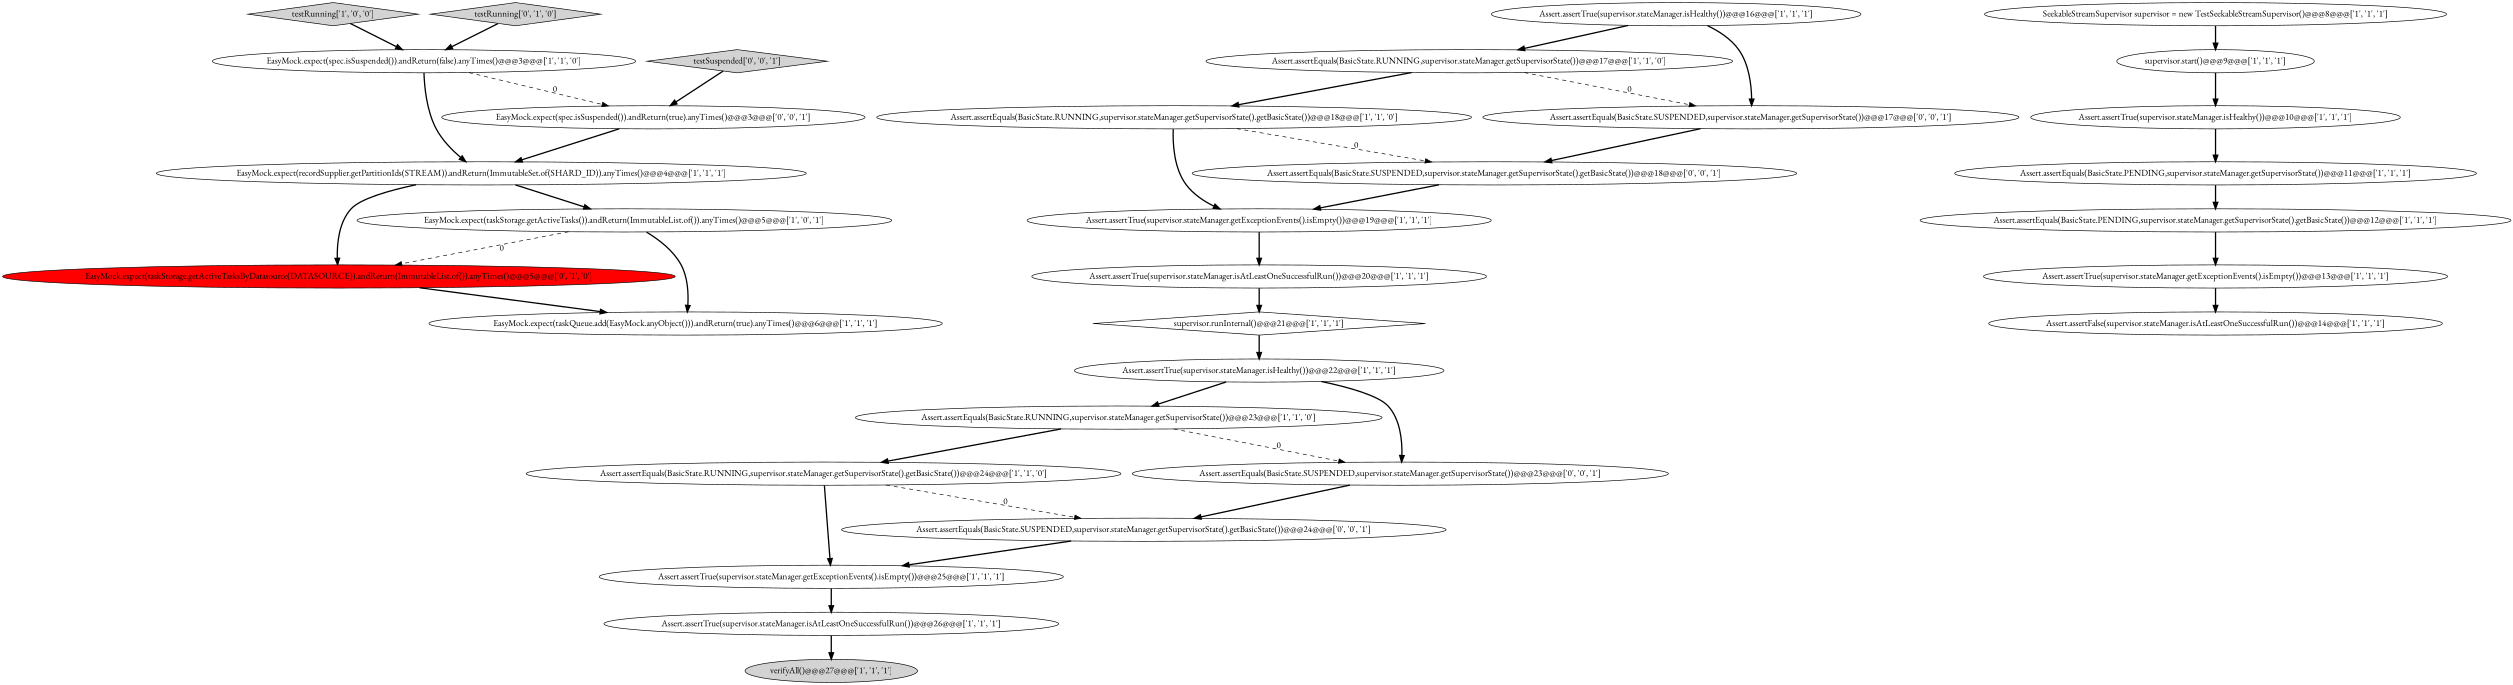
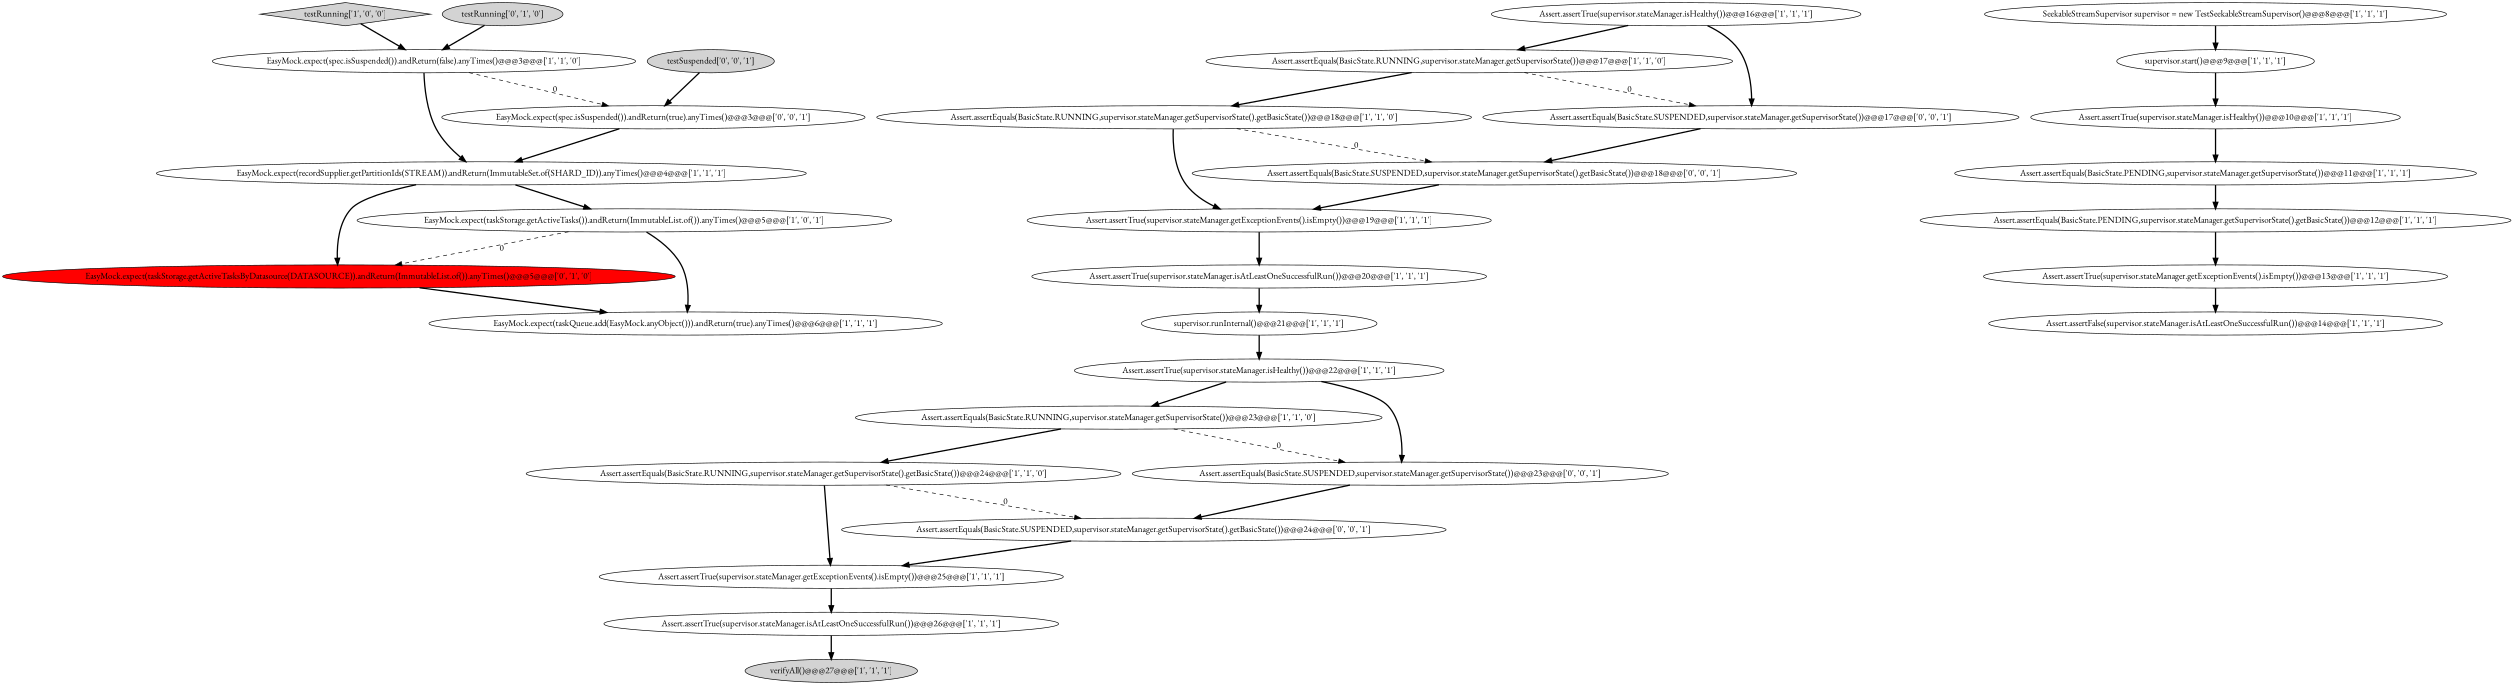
node "testRunning['0', '1', '0']": shape diamond -> ellipse
node "testSuspended['0', '0', '1']": shape diamond -> ellipse
node "supervisor.runInternal()@@@21@@@['1', '1', '1']": shape diamond -> ellipse
